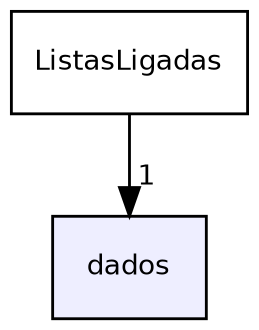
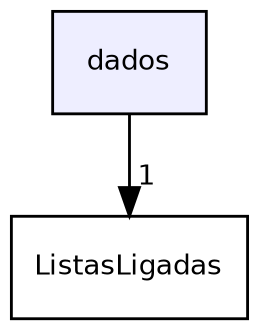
edge "ListasLigadas" -> "dados": reversed
